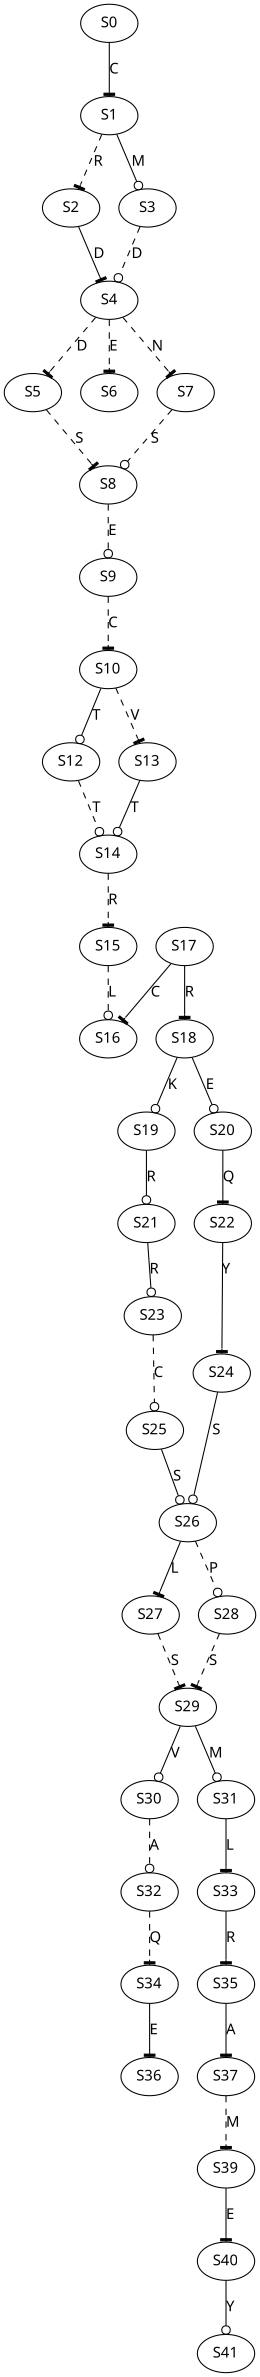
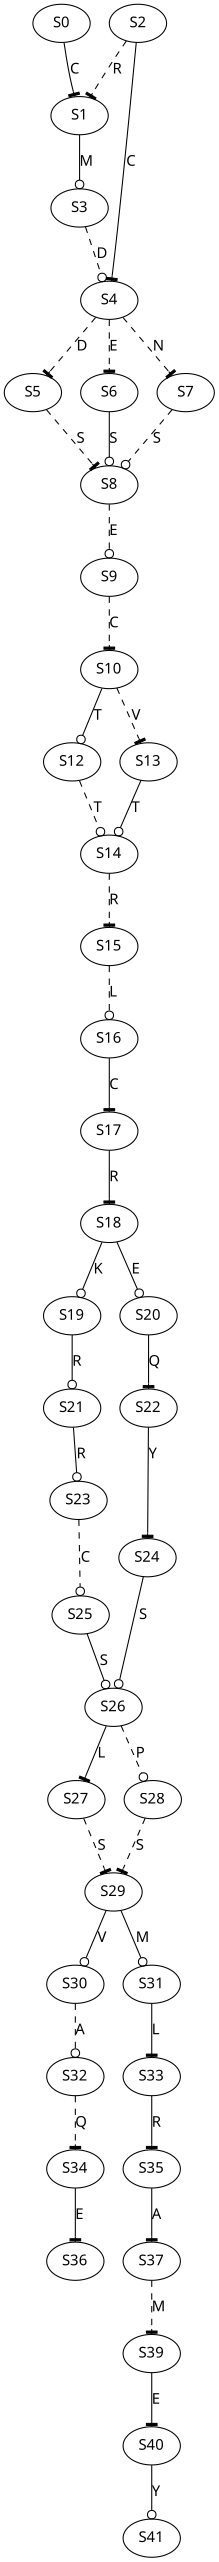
edge "S1" -> "S2": reversed
edge "S2" -> "S4": label "D" -> "C"
edge "S6" -> "S8": added, label "S"
edge "S17" -> "S16": reversed
